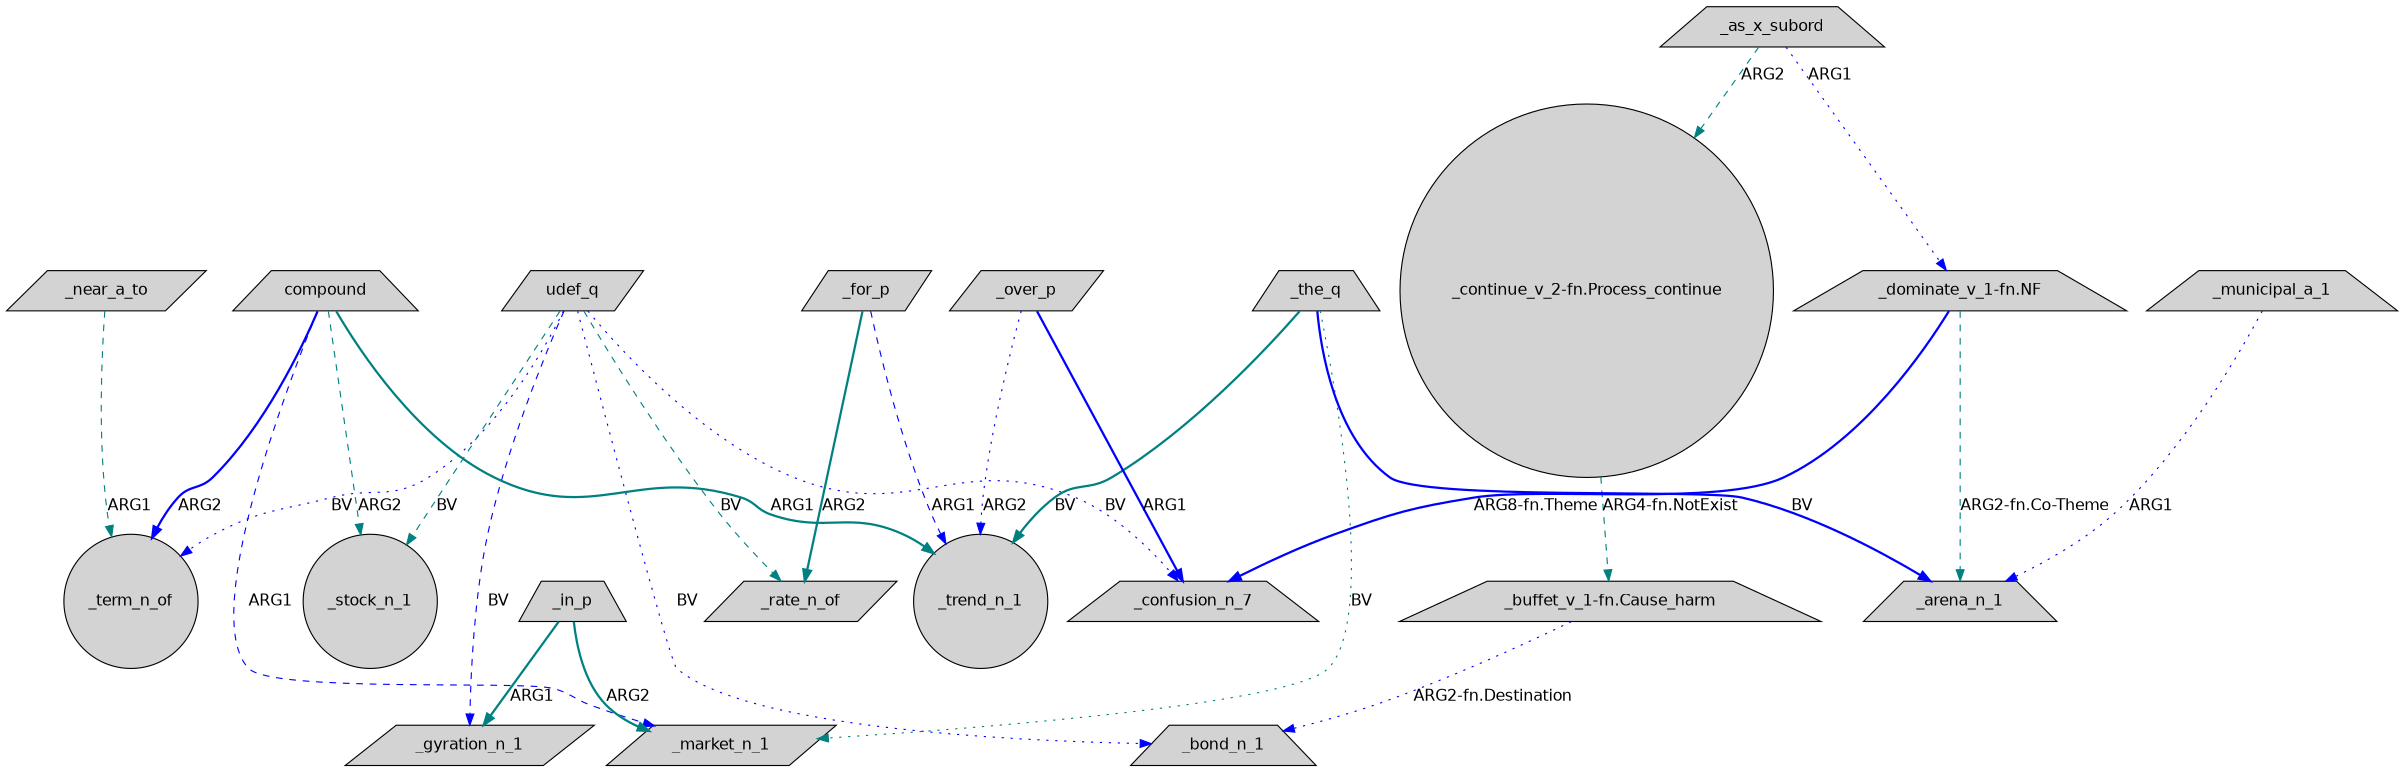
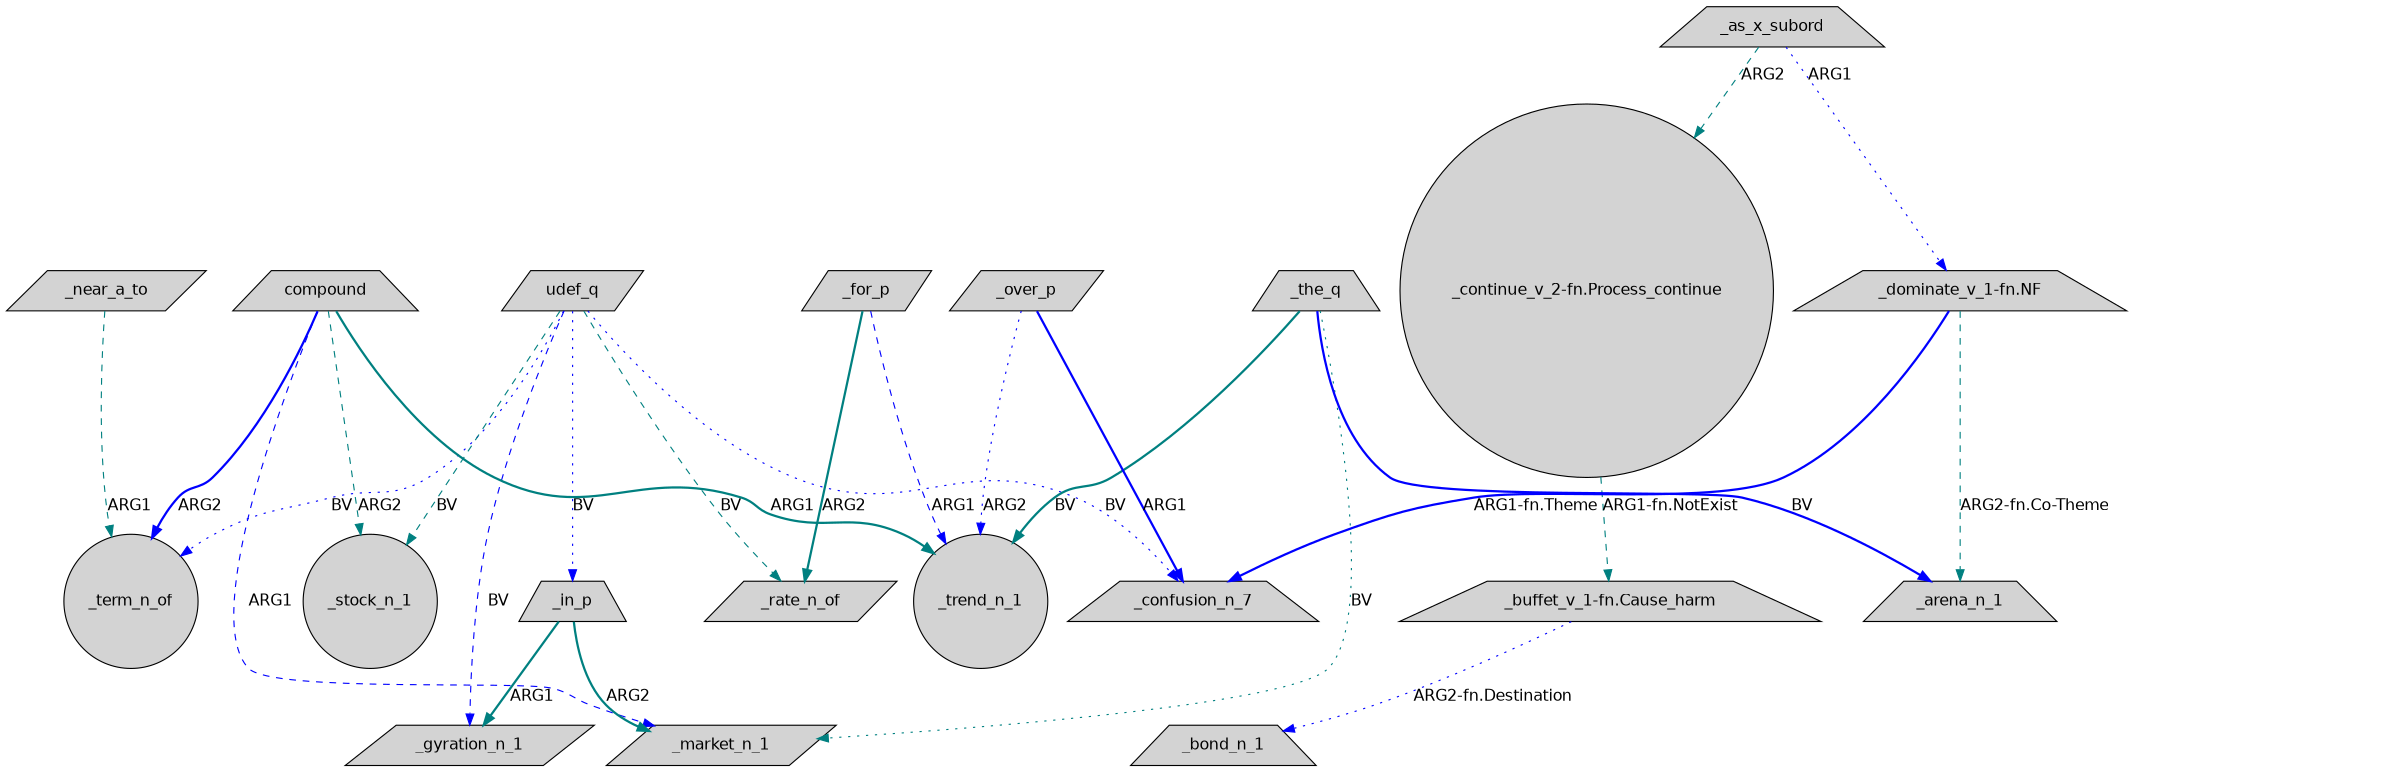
node "_municipal_a_1": removed
edge "_dominate_v_1-fn.NF" -> "_confusion_n_7": label "ARG8-fn.Theme" -> "ARG1-fn.Theme"
edge "_continue_v_2-fn.Process_continue" -> "_buffet_v_1-fn.Cause_harm": label "ARG4-fn.NotExist" -> "ARG1-fn.NotExist"
edge "udef_q" -> "_bond_n_1": now "udef_q" -> "_in_p"
